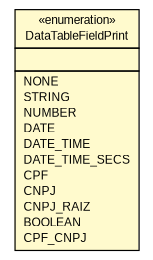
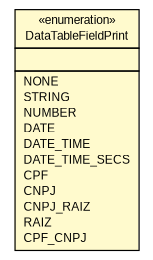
node "DataTableFieldPrint": text "BOOLEAN" -> "RAIZ"
